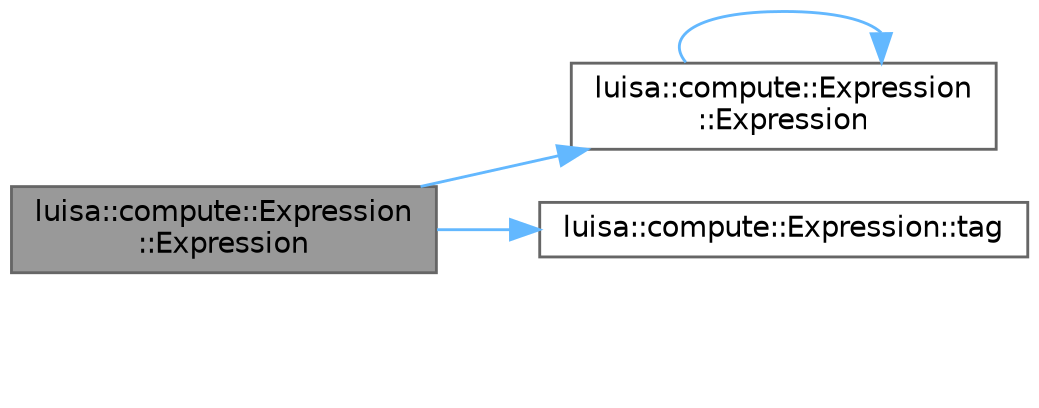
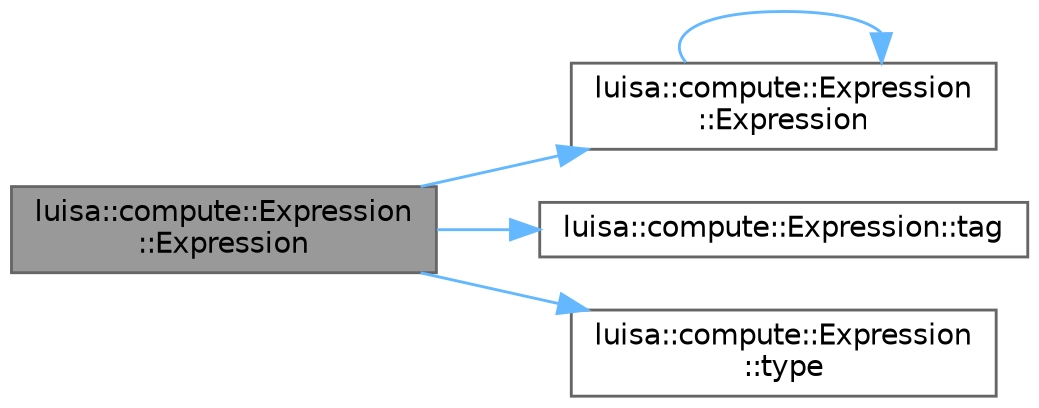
node "luisa::compute::Expression ::type": added
